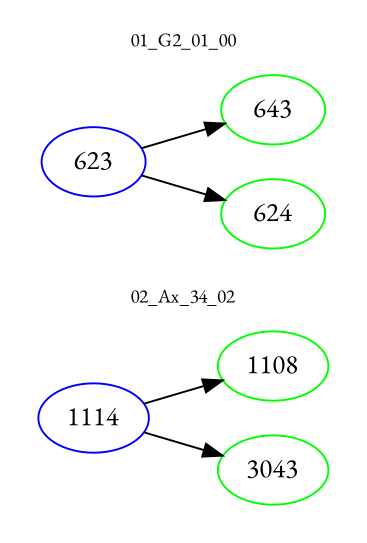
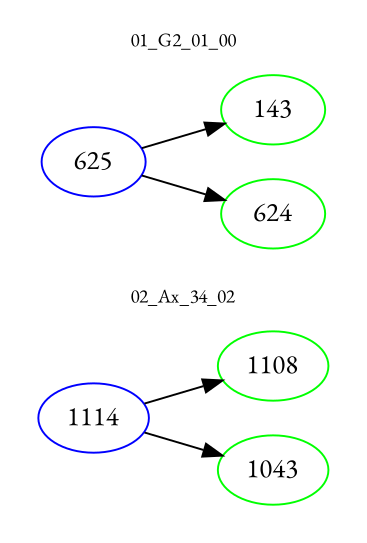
node "643": label "643" -> "143"
node "623": label "623" -> "625"
node "3043": label "3043" -> "1043"
